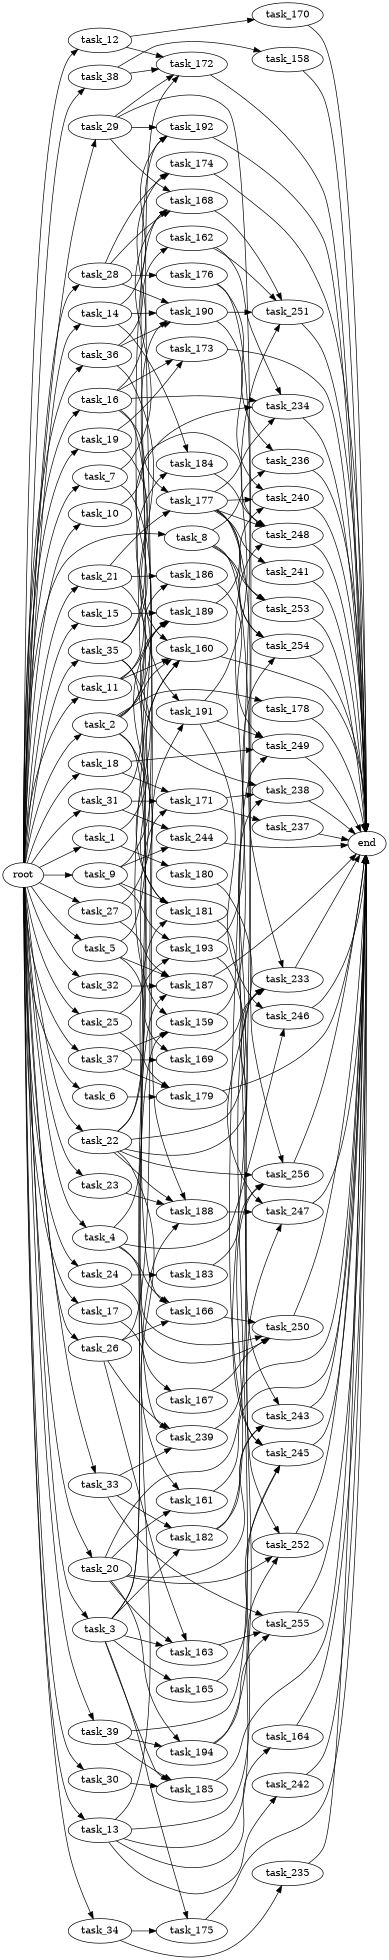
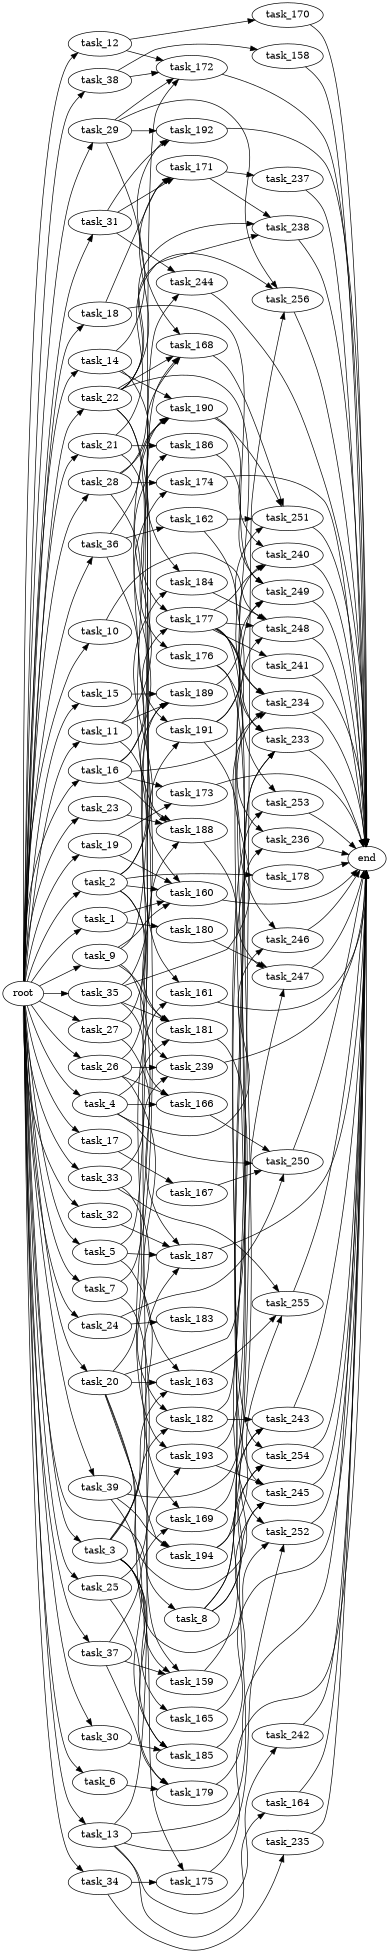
edge "task_183" -> "task_256": removed
